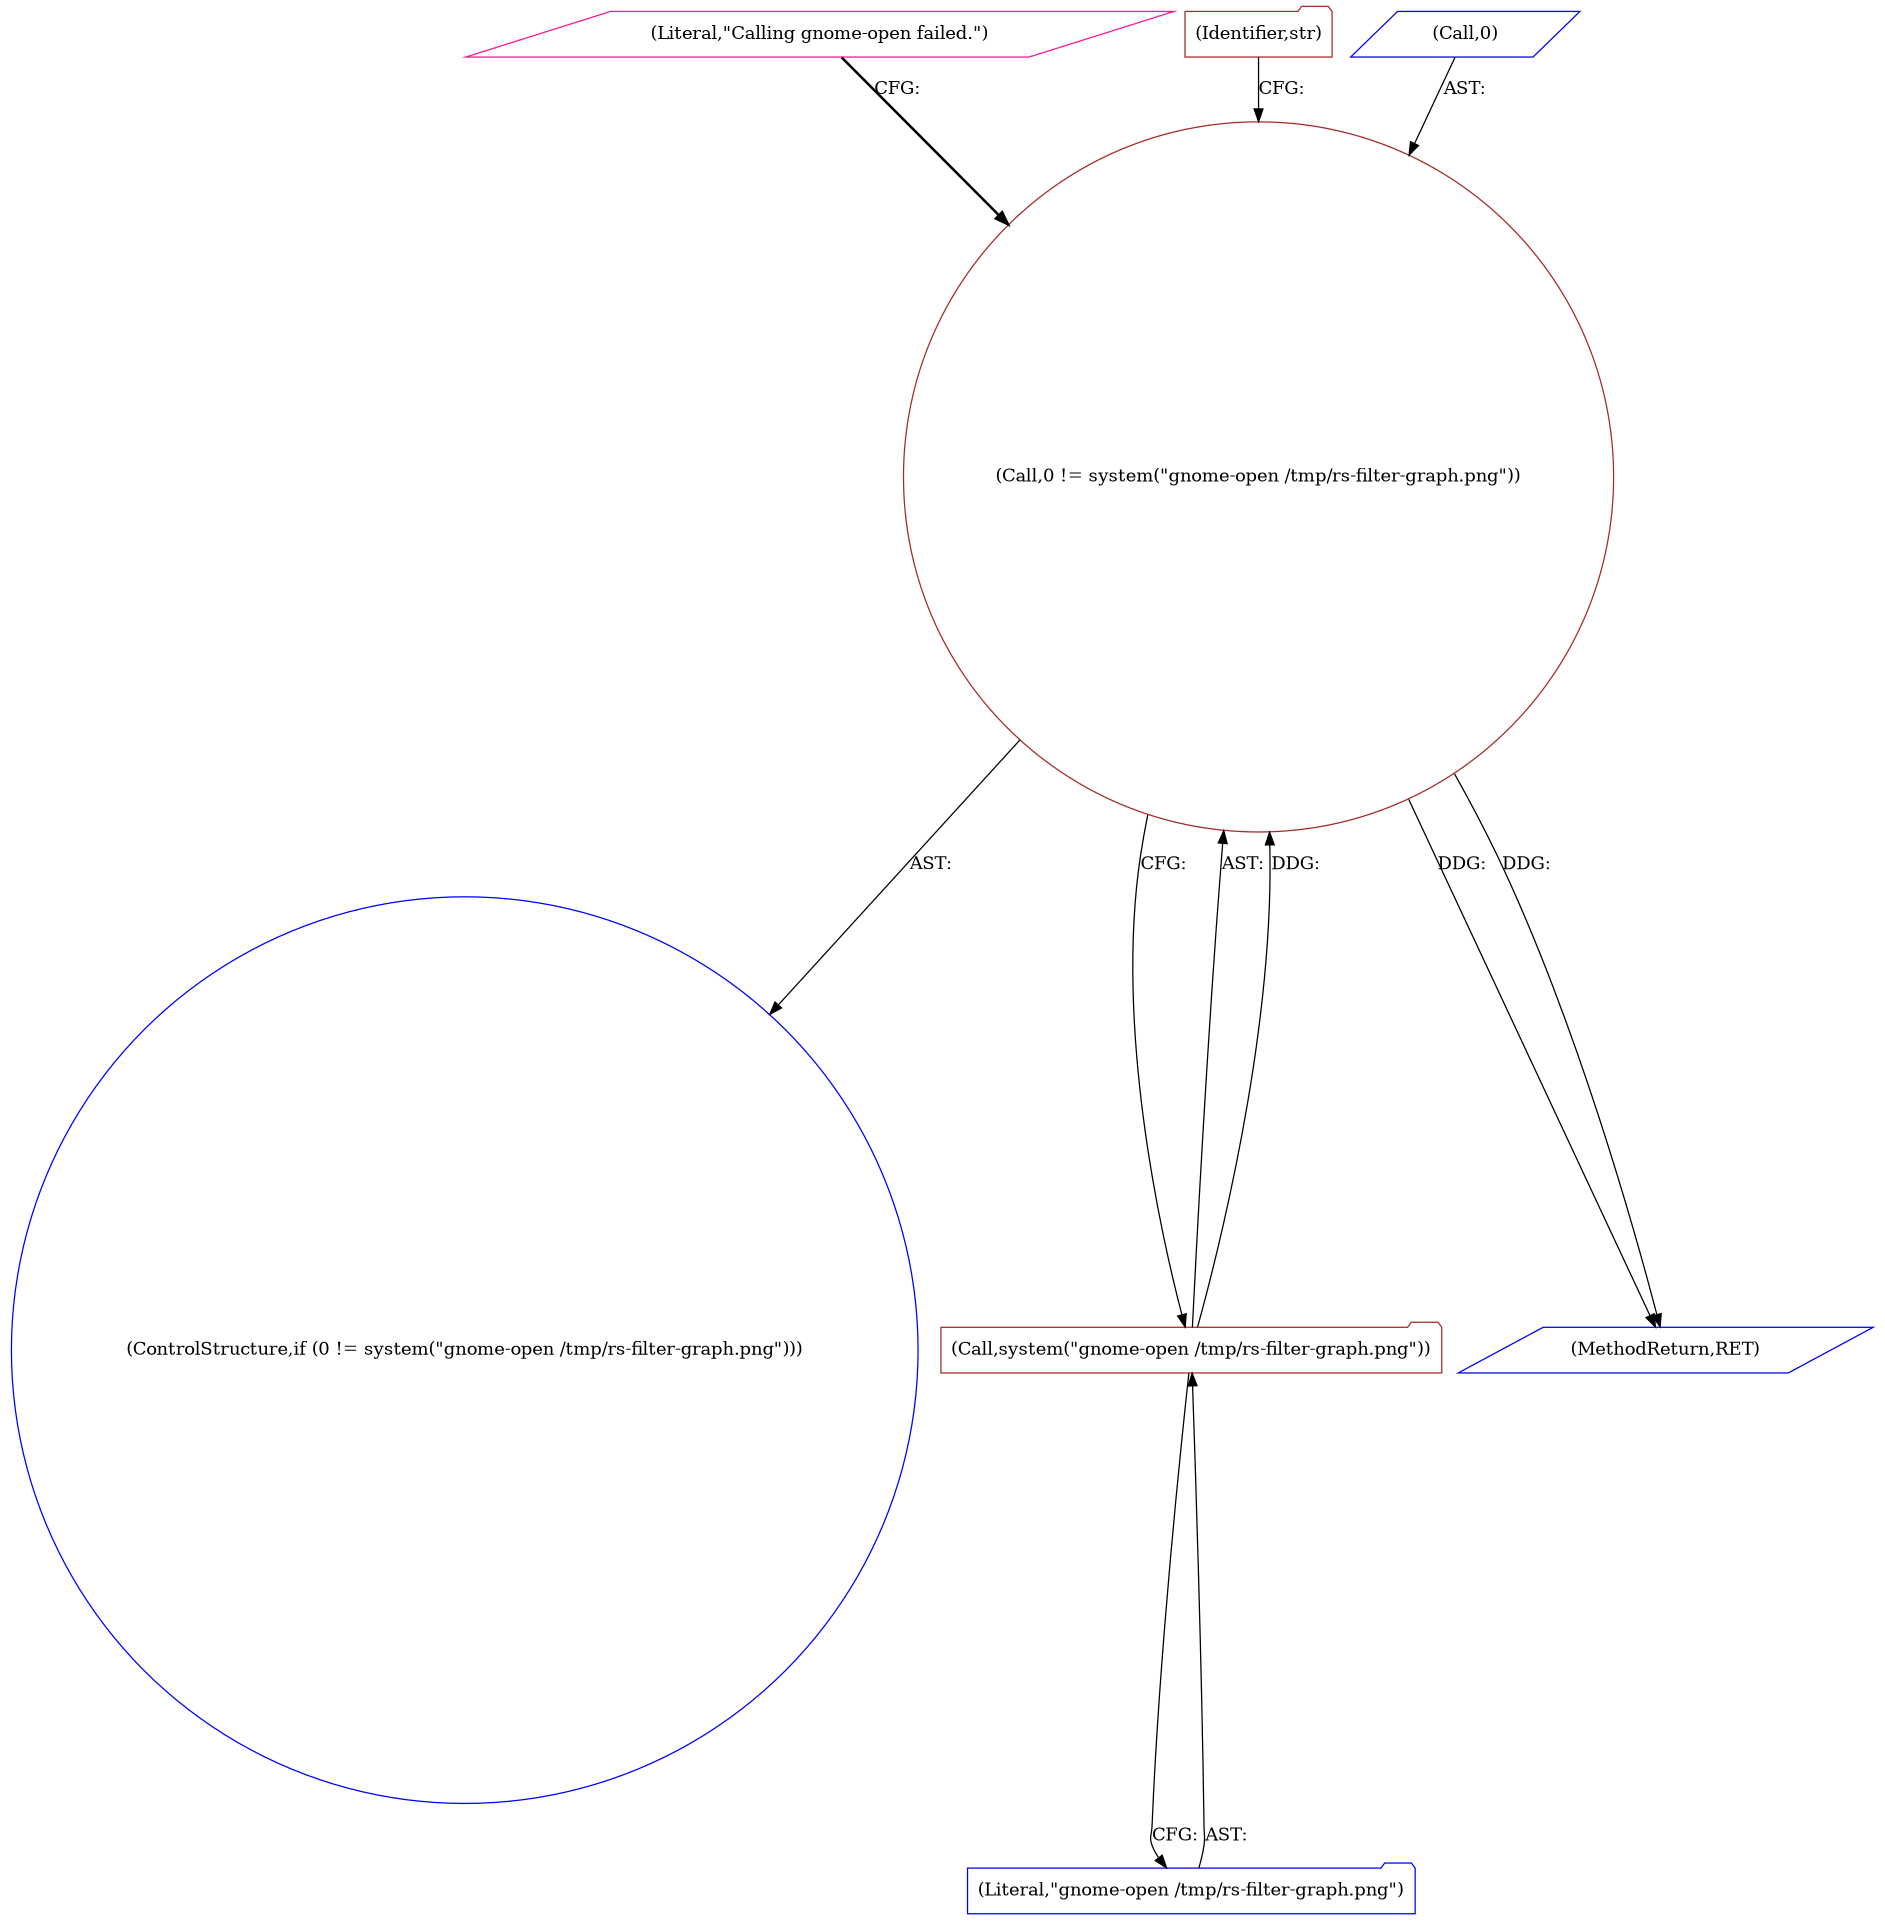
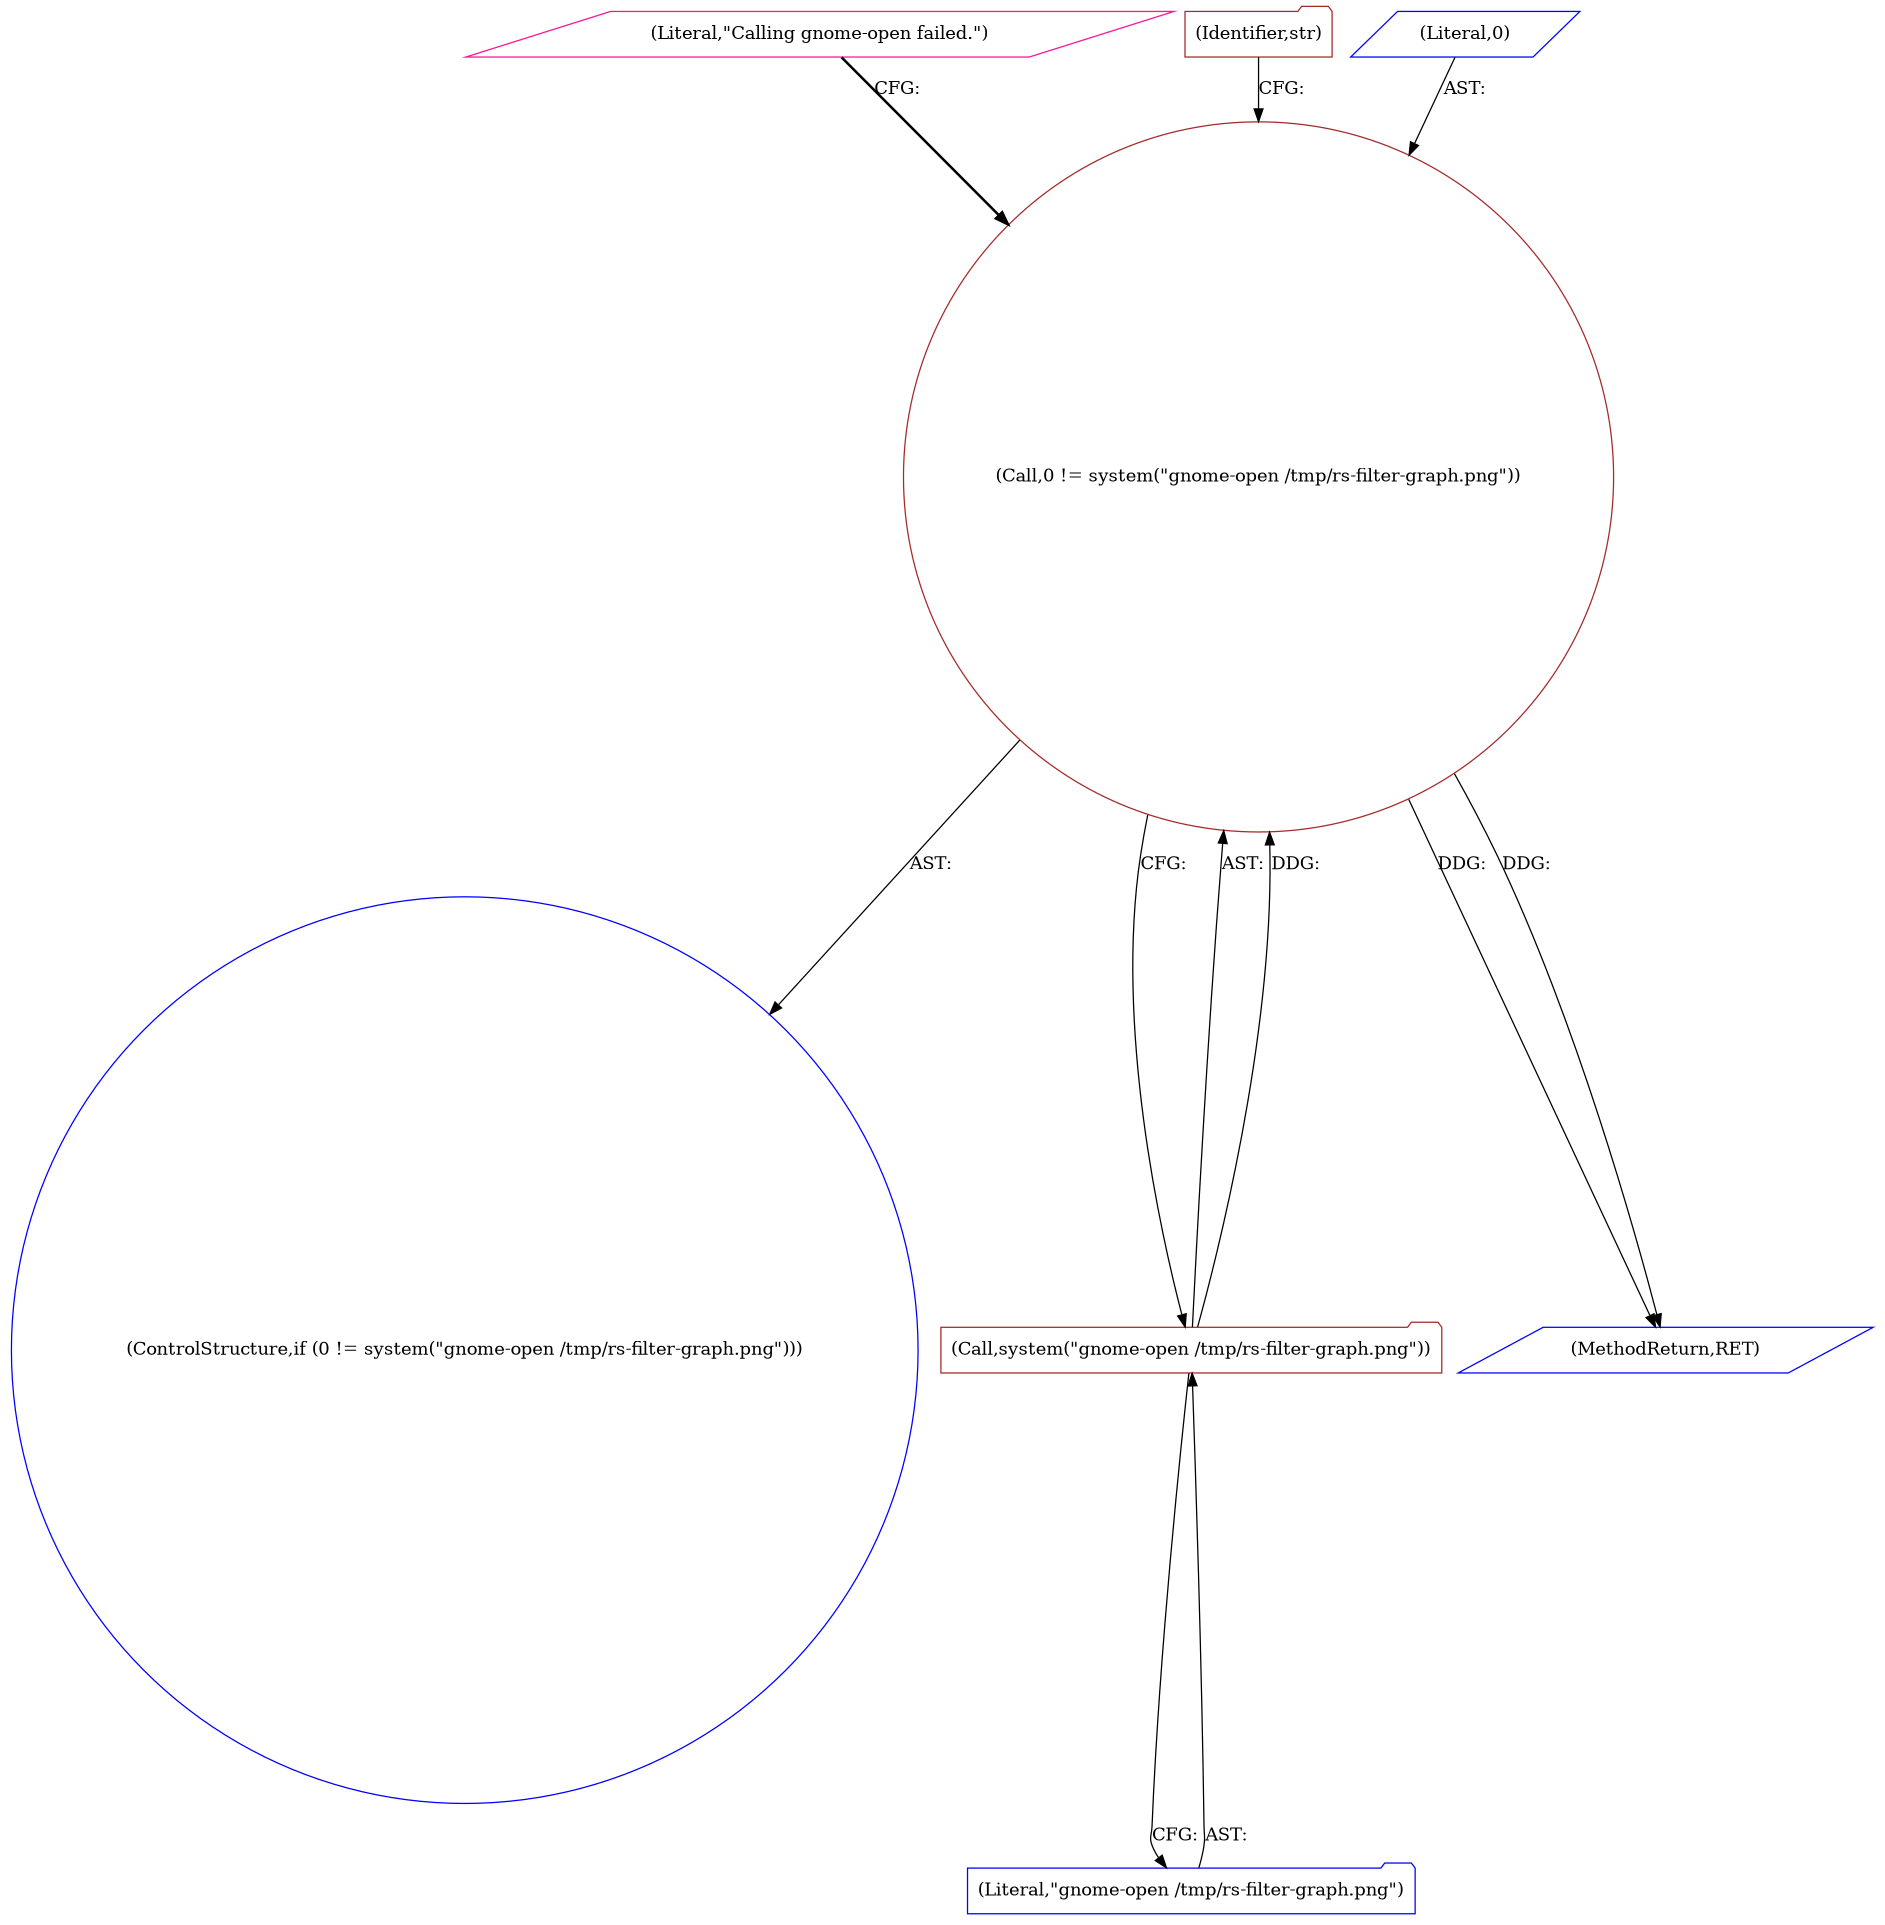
node "(Call,0)": label "(Call,0)" -> "(Literal,0)"
